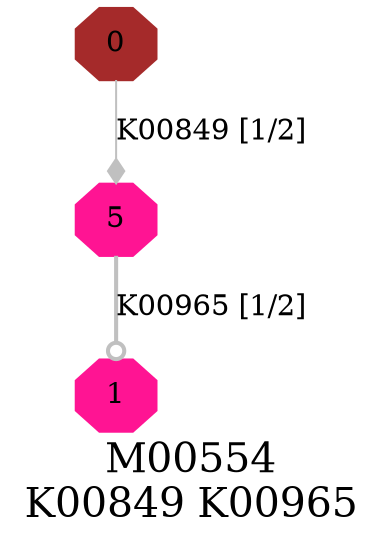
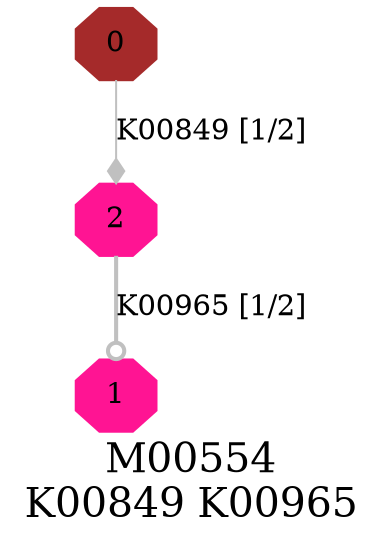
node "5": label "5" -> "2"
